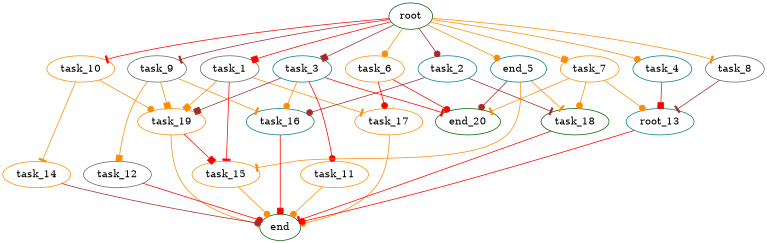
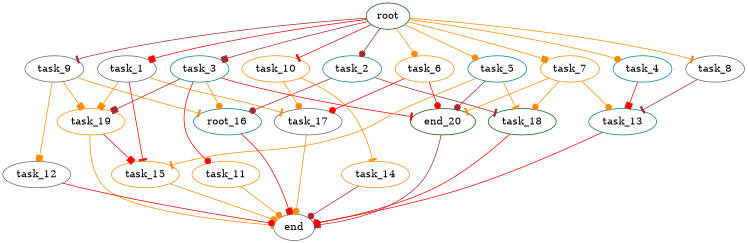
node "end_5": label "end_5" -> "task_5"
edge "task_10" -> "task_19": now "task_10" -> "task_17"
node "task_16": label "task_16" -> "root_16"
node "task_17": color darkorange -> gray40
node "root_13": label "root_13" -> "task_13"
edge "end_20" -> "end": added
node "end": color darkgreen -> gray40
